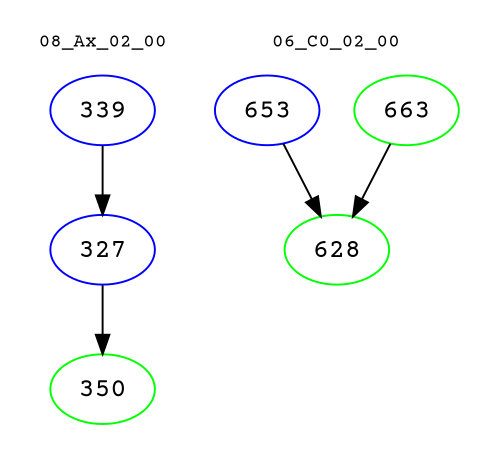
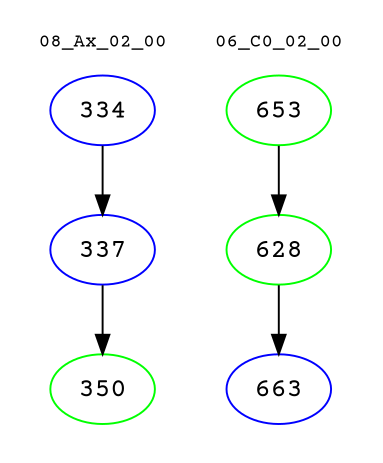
node "339": label "339" -> "334"
node "653": color blue -> green
node "663": color green -> blue
edge "663" -> "628": reversed
node "327": label "327" -> "337"
